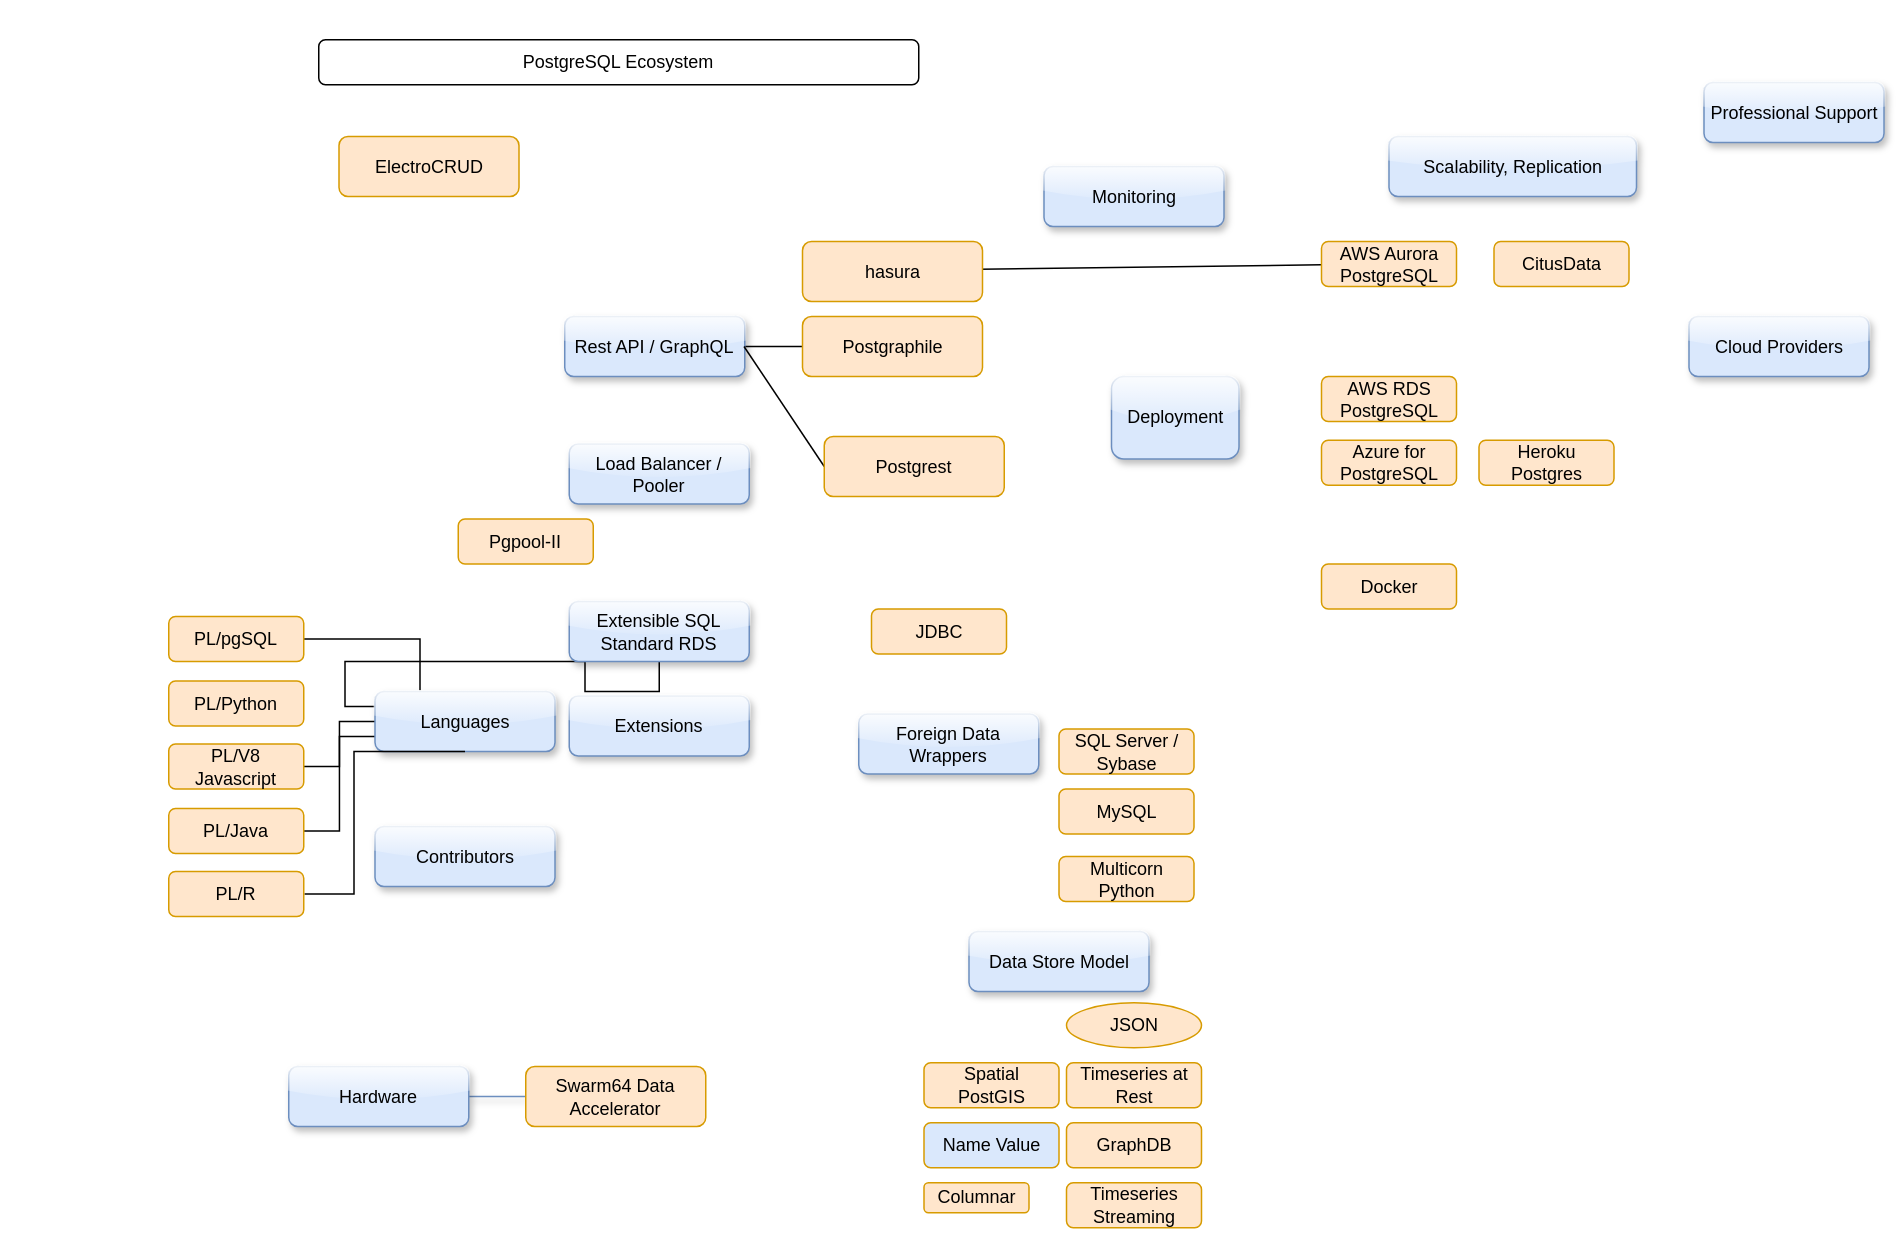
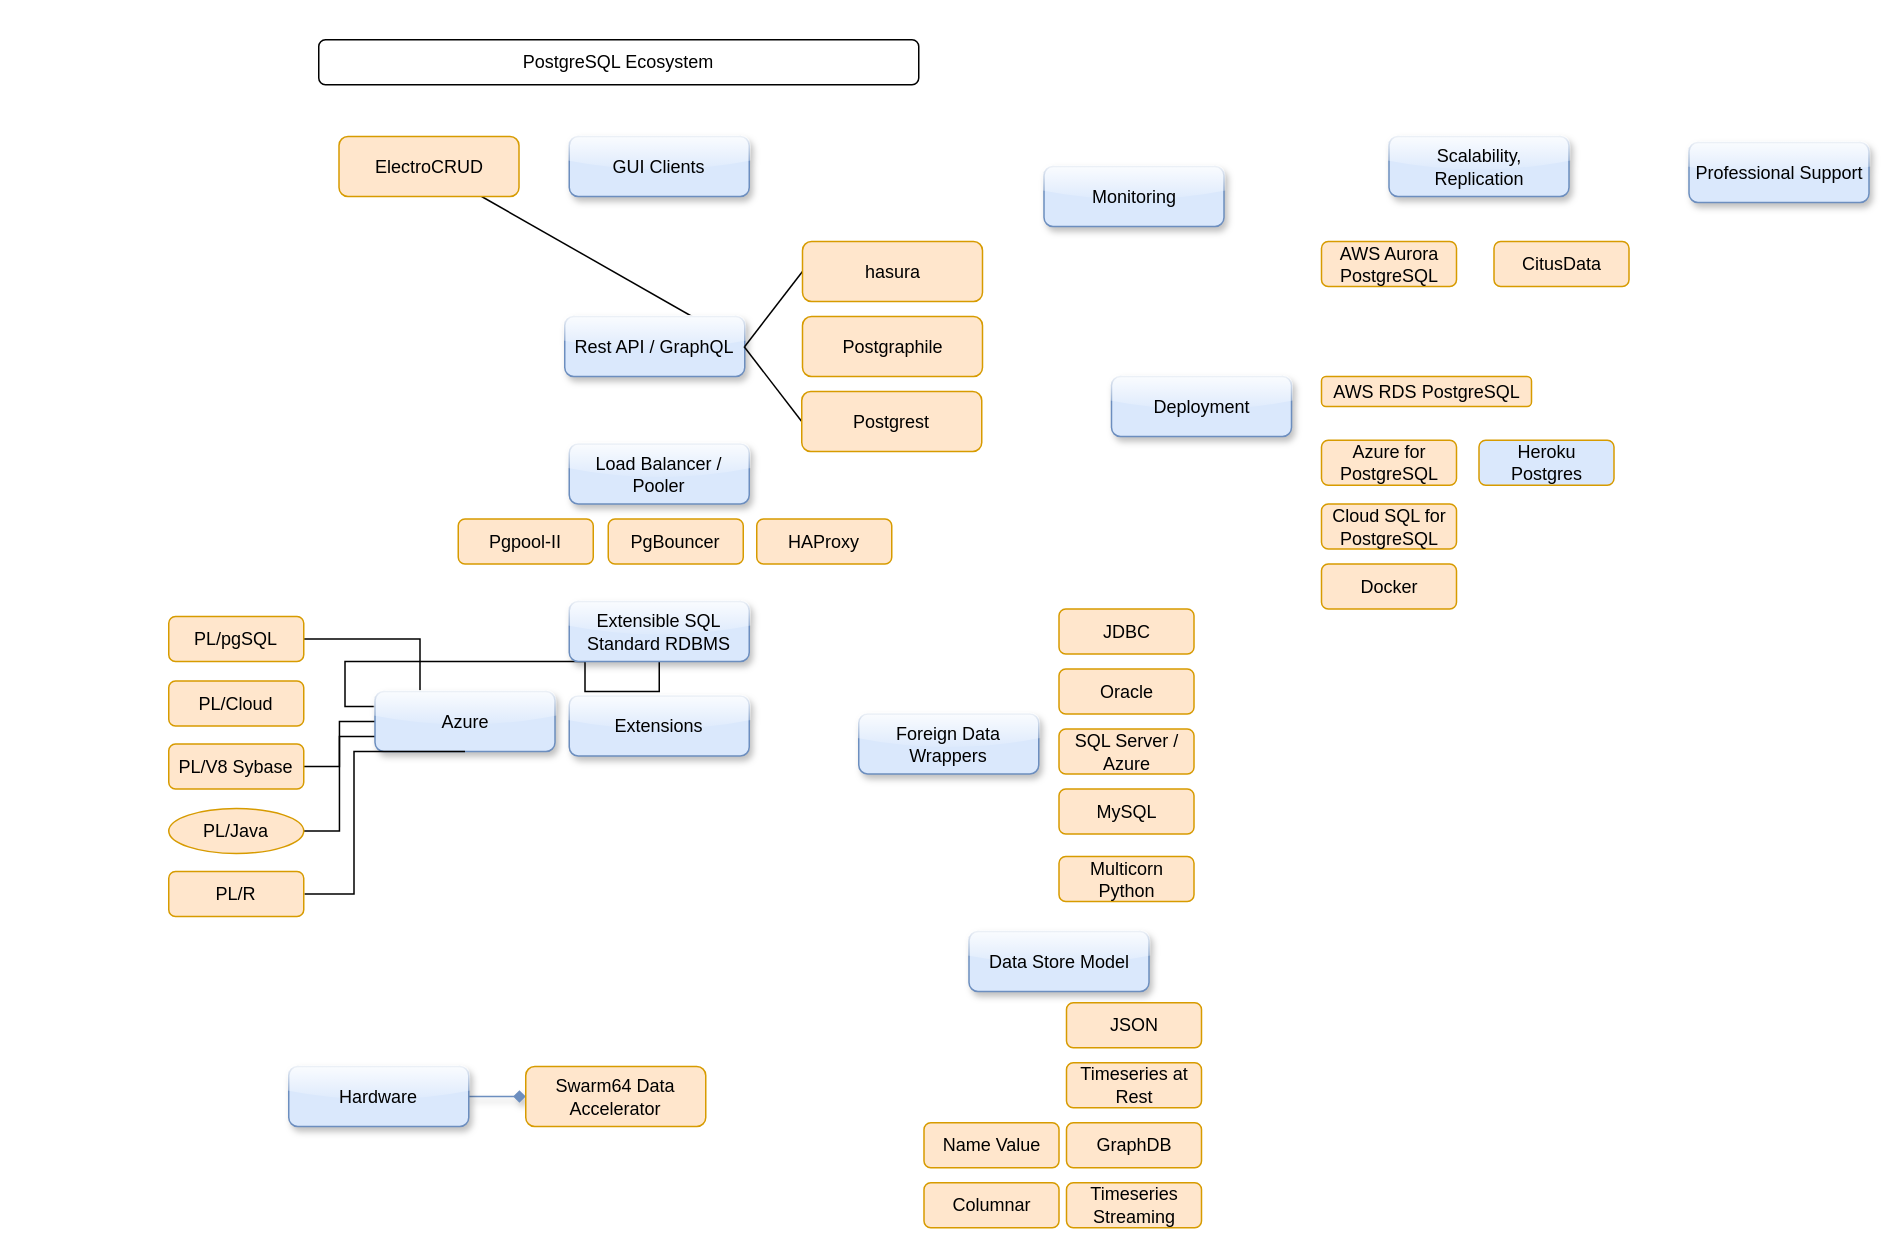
node "Professional Support": moved (1794, 113) -> (1779, 173)
node "GUI Clients": added
node "Scalability, Replication": size 248x60 -> 180x60
edge "AWS Aurora PostgreSQL" -- "hasura": now "Rest API / GraphQL" -- "hasura"
edge "Rest API / GraphQL" -- "Postgraphile": now "Rest API / GraphQL" -- "ElectroCRUD"
node "Cloud Providers": removed
node "AWS RDS PostgreSQL": size 135x45 -> 210x30
node "Deployment": size 128x83 -> 180x60
node "Heroku Postgres": fillcolor #ffe6cc -> #dae8fc
node "Postgrest": moved (914, 467) -> (892, 422)
node "Cloud SQL for PostgreSQL": added
node "PgBouncer": added
node "HAProxy": added
node "Extensible SQL Standard RDS": label "Extensible SQL Standard RDS" -> "Extensible SQL Standard RDBMS"
node "JDBC": moved (939, 632) -> (1127, 632)
node "Oracle": added
node "PL/Python": label "PL/Python" -> "PL/Cloud"
node "Languages": label "Languages" -> "Azure"
node "SQL Server / Sybase": label "SQL Server / Sybase" -> "SQL Server / Azure"
node "PL/V8 Javascript": label "PL/V8 Javascript" -> "PL/V8 Sybase"
node "PL/Java": shape rounded rectangle -> ellipse
node "Contributors": removed
node "JSON": shape ellipse -> rounded rectangle
node "Spatial PostGIS": removed
edge "Hardware" -- "Swarm64 Data Accelerator": arrowhead none -> diamond
node "Name Value": fillcolor #dae8fc -> #ffe6cc
node "Columnar": size 105x30 -> 135x45
